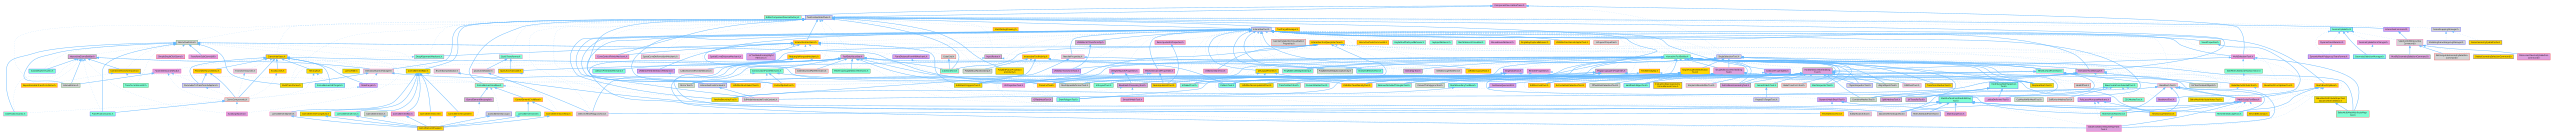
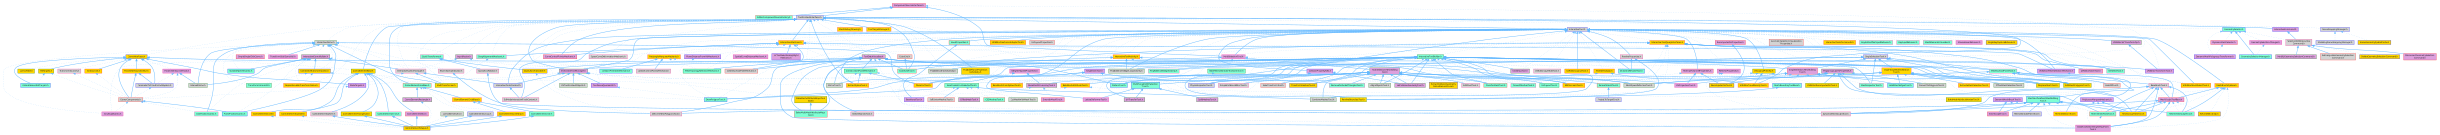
edge "InteractiveGizmoManager.h" -> "ToolContextInterfaces.h": style bold -> dotted
edge "EditMeshPolygonsTool.h" -> "InteractionMechanic.h": now "UVEditorMeshSelectionMechanic.h" -> "InteractionMechanic.h"
edge "UVSelectTool.h" -> "MeshSurfacePointTool.h": now "HoleFillTool.h" -> "MeshSurfacePointTool.h"
edge "TransferMeshTool.h" -> "MultiSelectionMeshEditing Tool.h": style dotted -> bold
node "BakeMeshAttributeMapsTool DynamicMeshSelector.h": label "BakeMeshAttributeMapsTool DynamicMeshSelector.h" -> "BakeMeshAttributeMapsTool Base.h"
